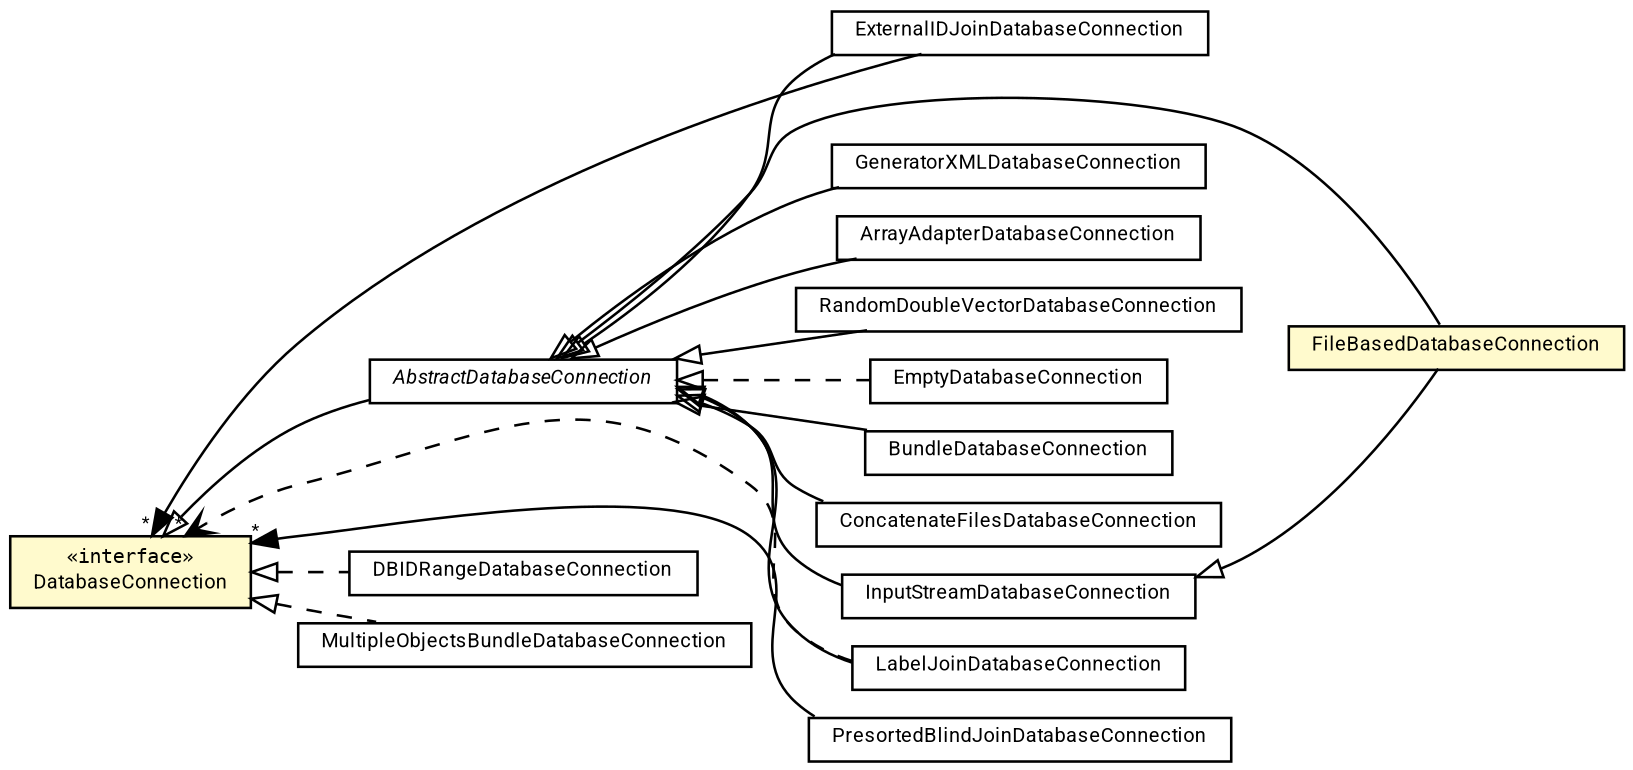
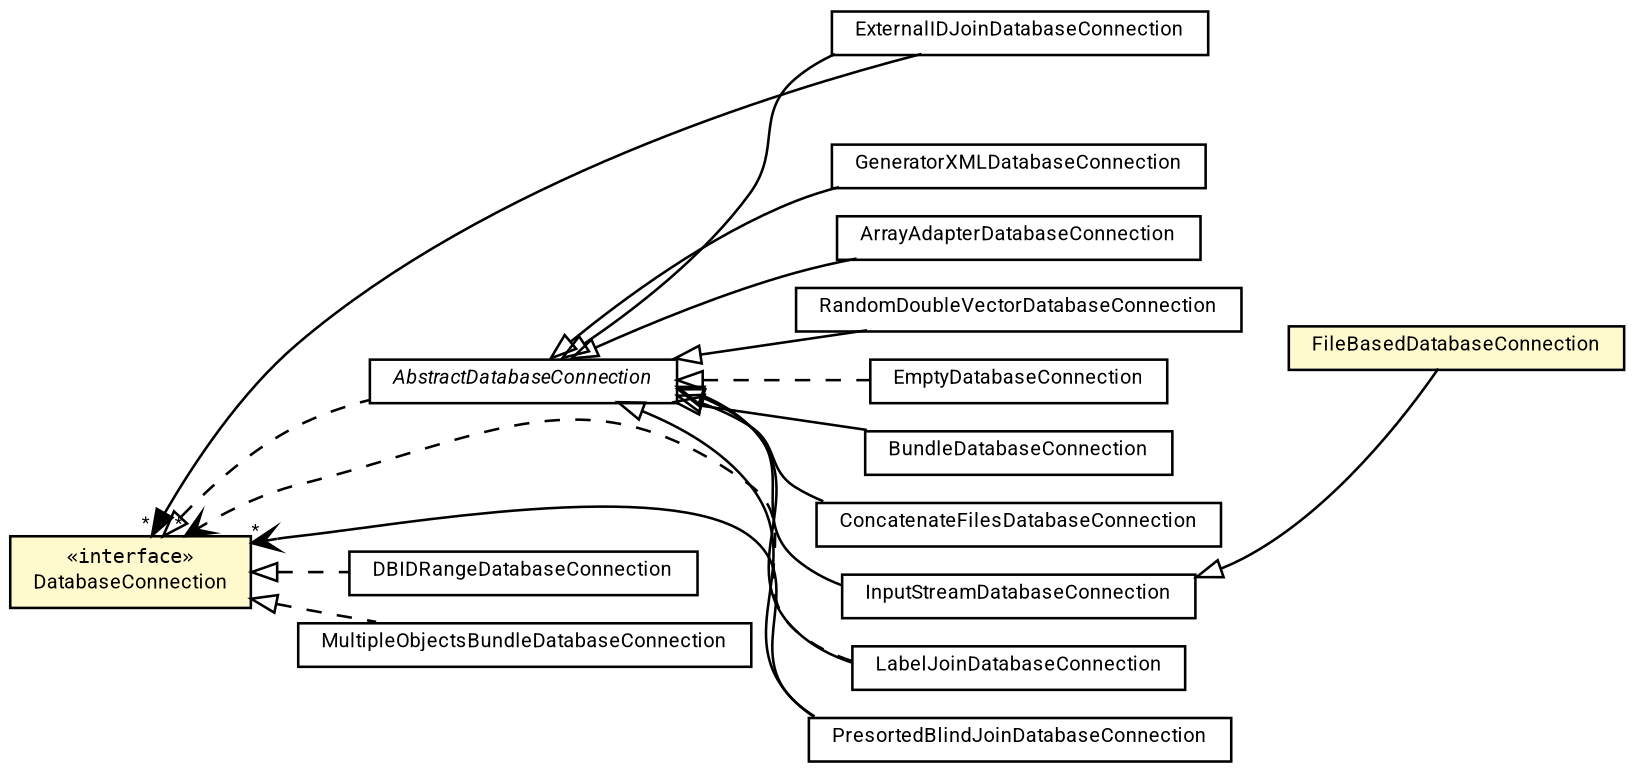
edge "FileBasedDatabaseConnection" -> "AbstractDatabaseConnection": now "PresortedBlindJoinDatabaseConnection" -> "AbstractDatabaseConnection"
edge "AbstractDatabaseConnection" -> "DatabaseConnection": style solid -> dashed
edge "PresortedBlindJoinDatabaseConnection" -> "DatabaseConnection": arrowhead normal -> open
